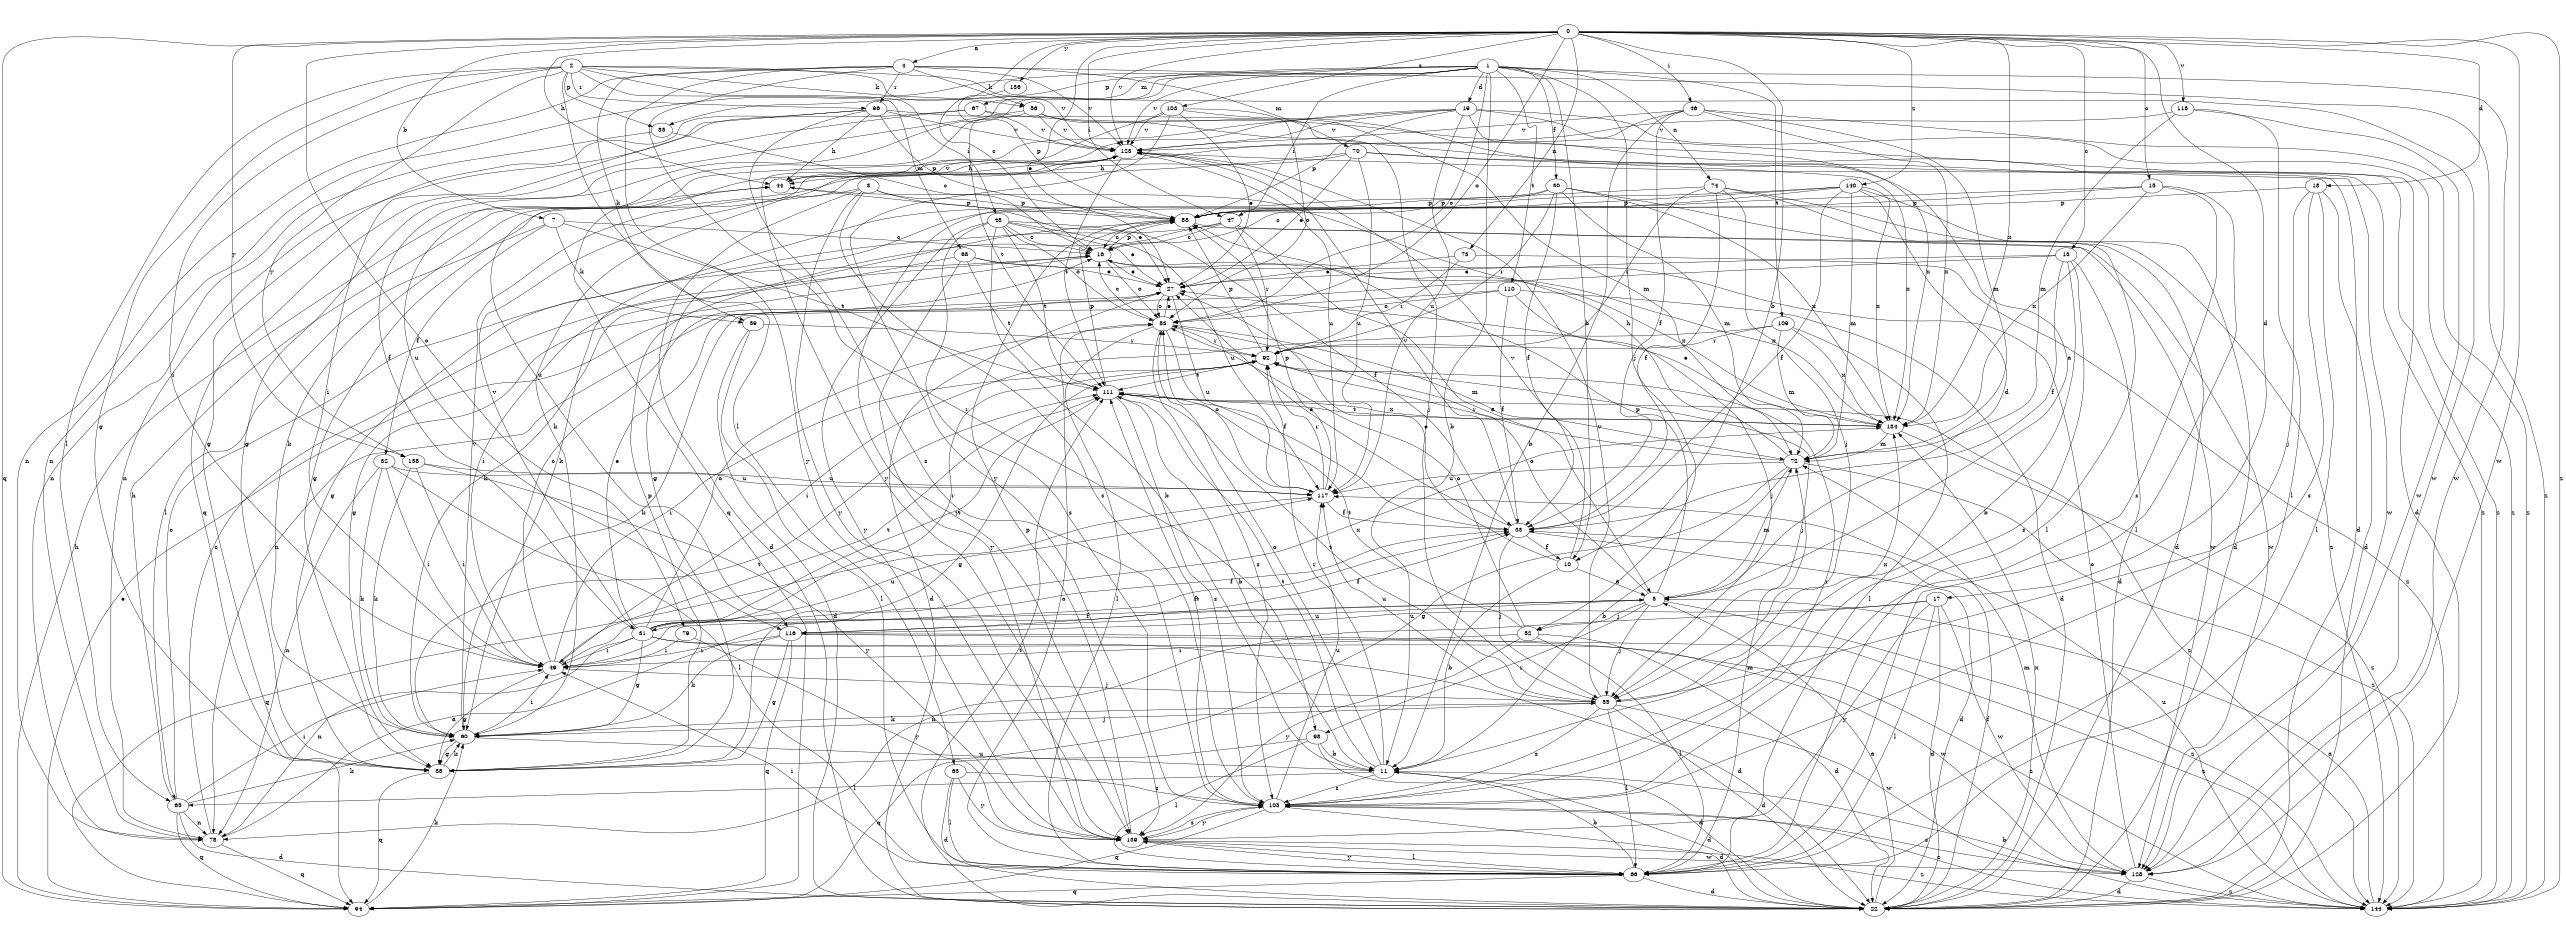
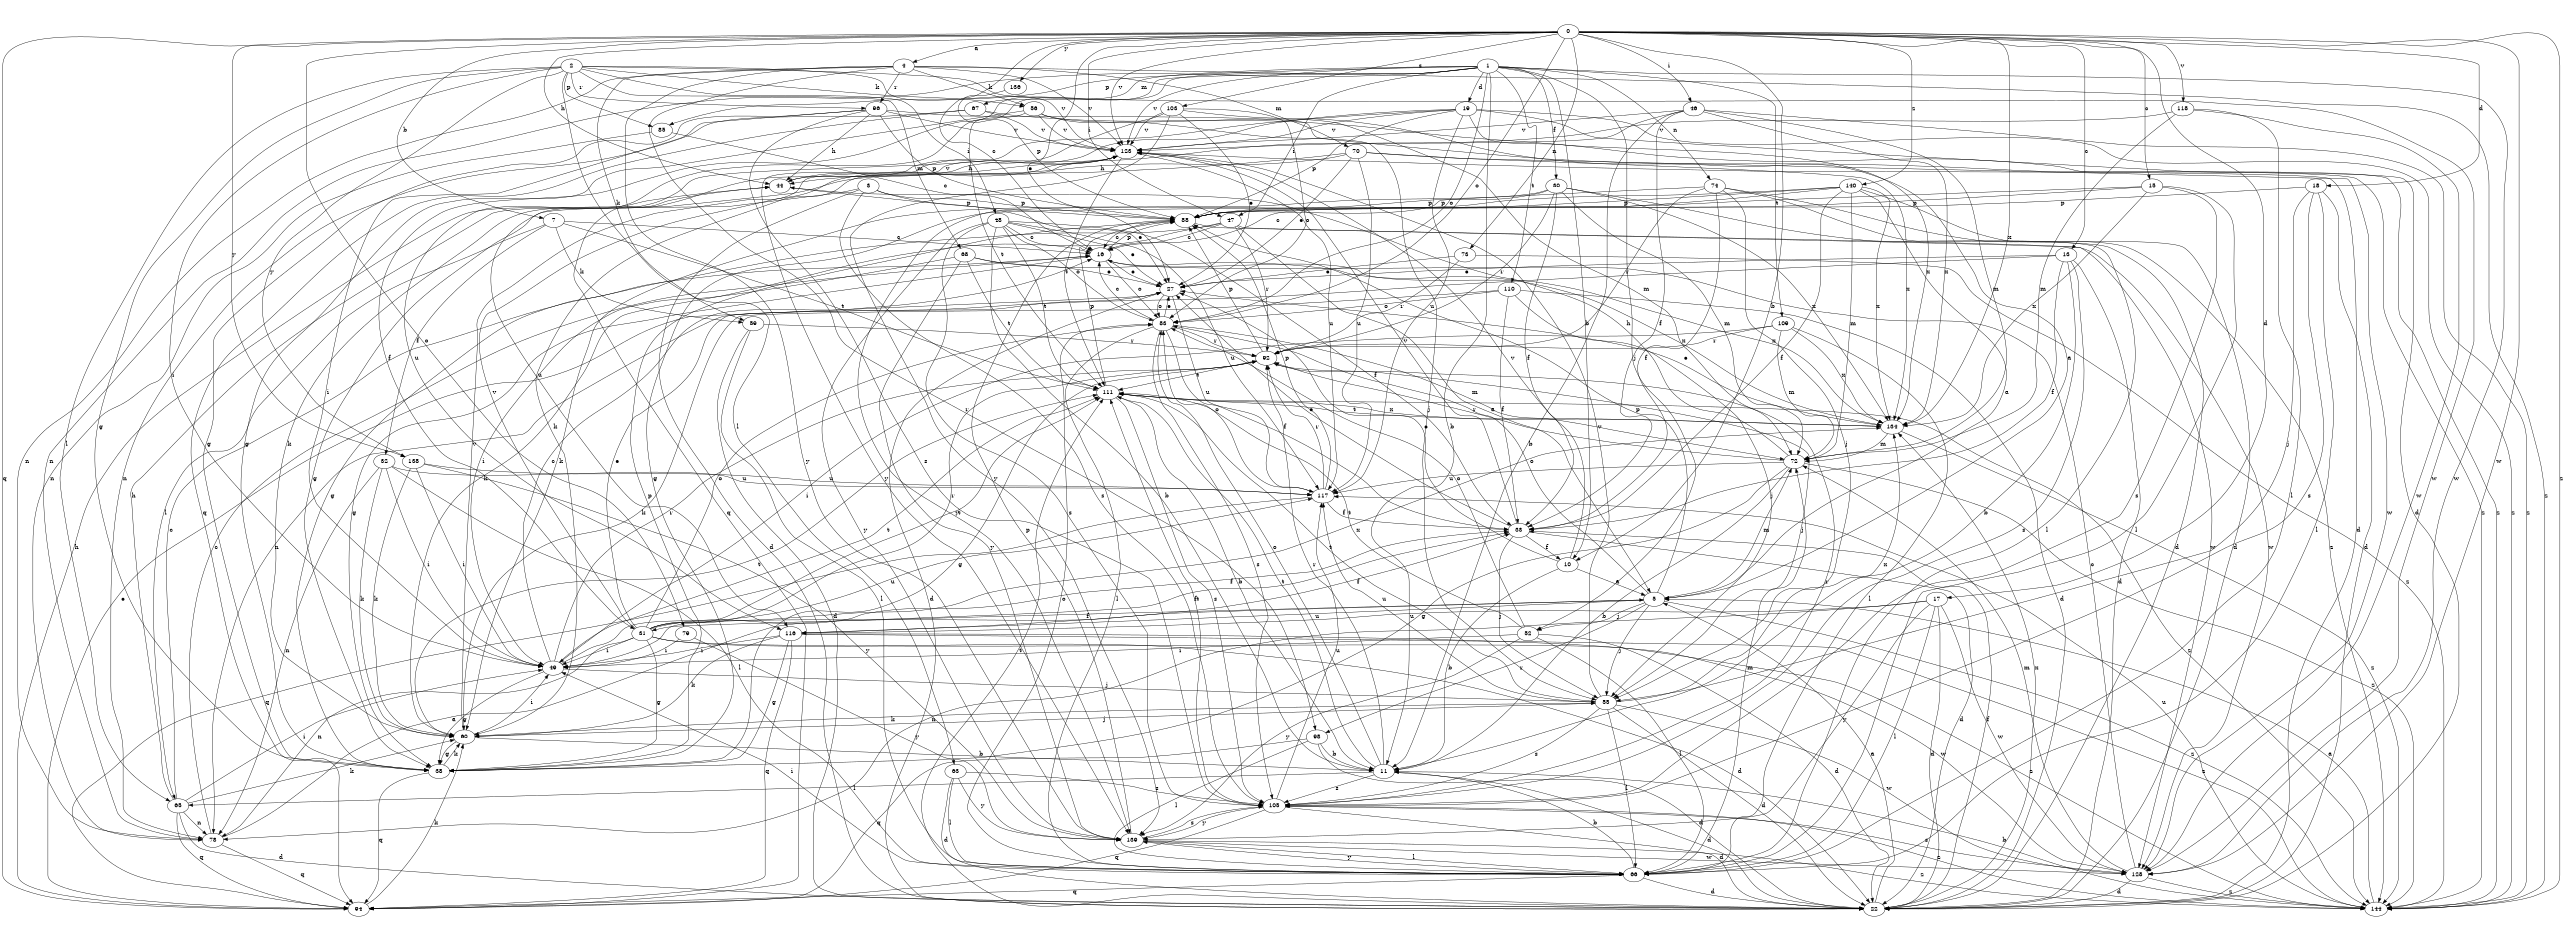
edge "140" -> "5": label "d" -> "a"
edge "3" -> "139": removed, label "y"
edge "31" -> "60": now "31" -> "38"
edge "60" -> "11": label "u" -> "b"
